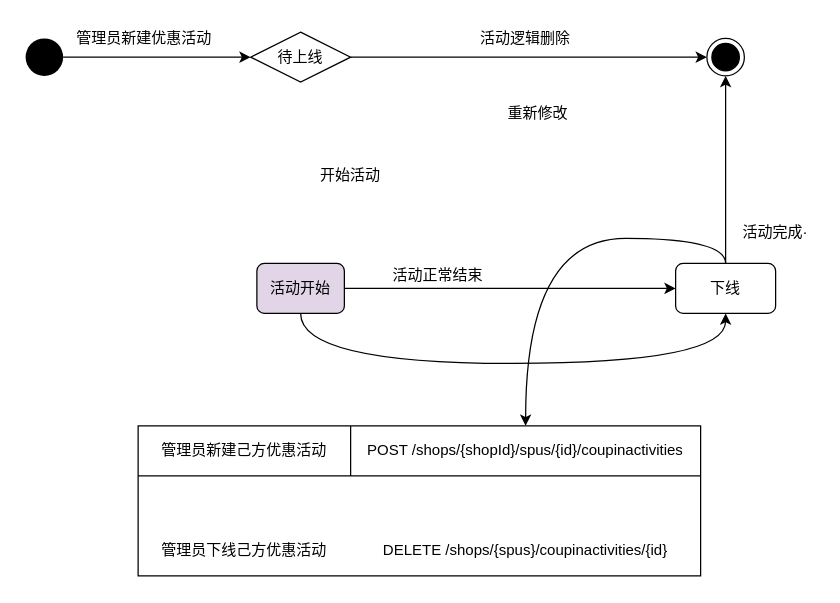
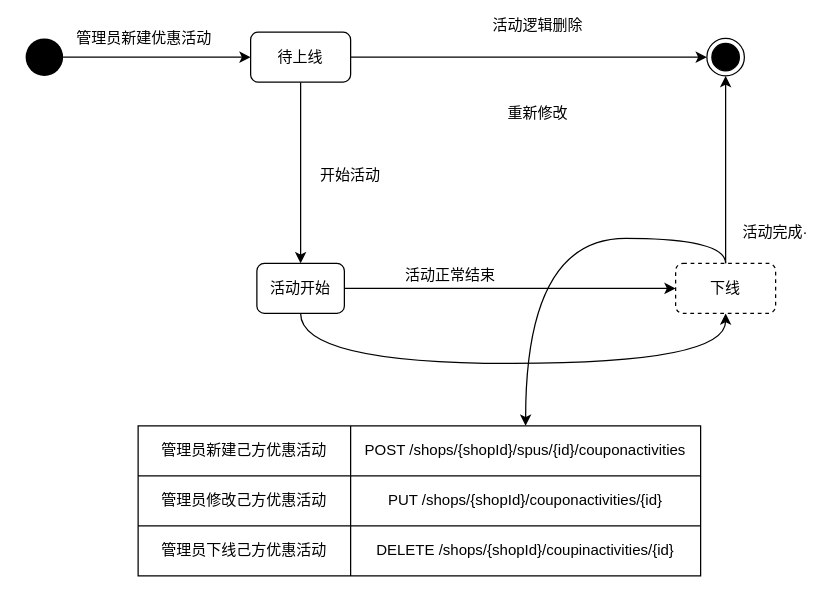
node "活动逻辑删除": moved (526, 38) -> (538, 26)
node "待上线": shape diamond -> rounded rectangle
edge "待上线" -> "活动开始": added
node "活动正常结束": moved (438, 276) -> (451, 276)
node "活动开始": fillcolor #e1d5e7 -> #ffffff
node "下线": style solid -> dashed
node "POST /shops/{shopId}/spus/{id}/coupinactivities": label "POST /shops/{shopId}/spus/{id}/coupinactivities" -> "POST /shops/{shopId}/spus/{id}/couponactivities"
node "管理员修改己方优惠活动": added
node "PUT /shops/{shopId}/couponactivities/{id}": added
node "DELETE /shops/{spus}/coupinactivities/{id}": label "DELETE /shops/{spus}/coupinactivities/{id}" -> "DELETE /shops/{shopId}/coupinactivities/{id}"
